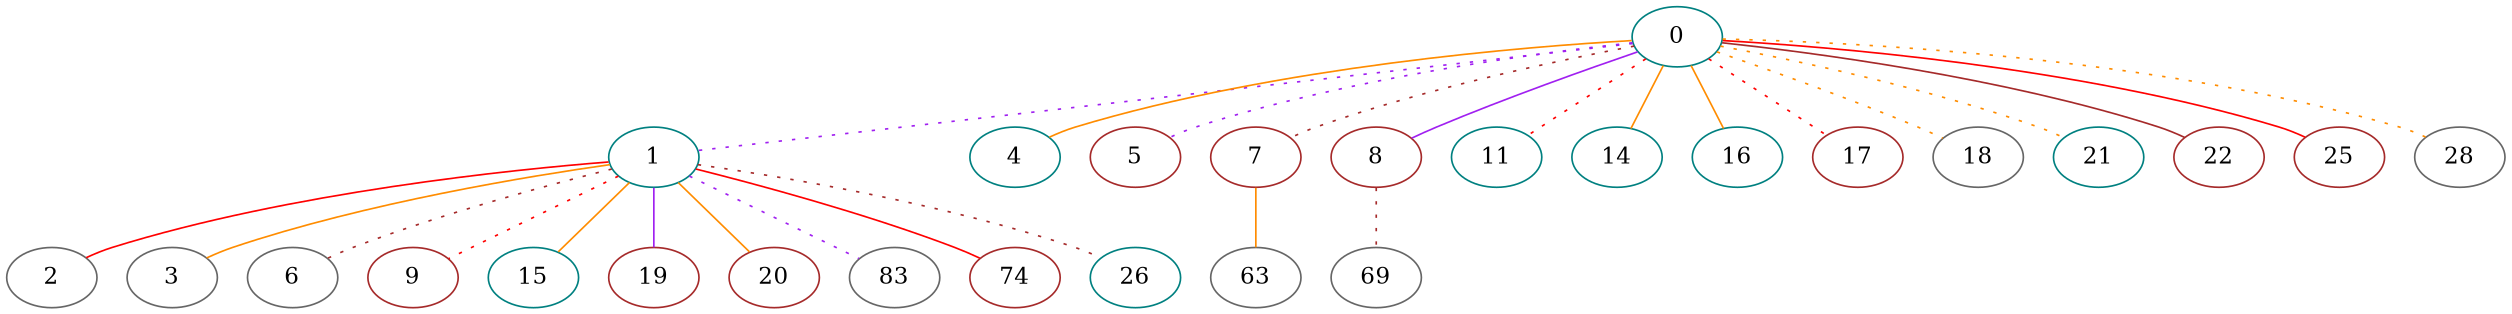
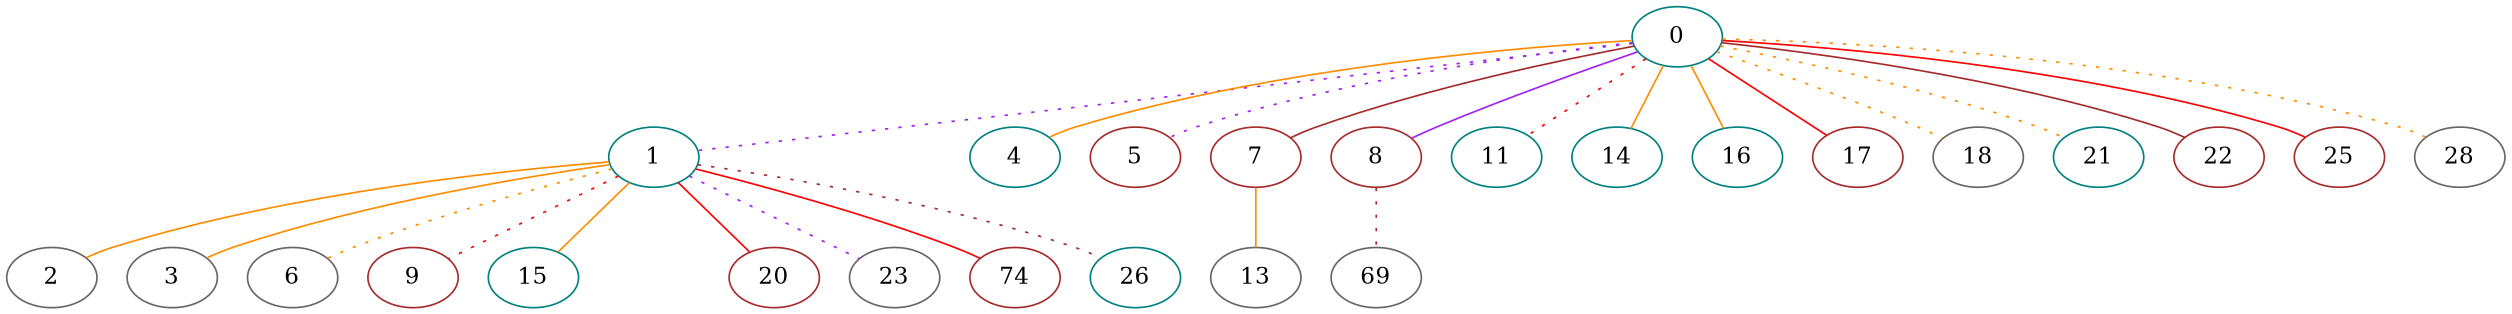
edge "0" -- "7": style dotted -> solid
edge "0" -- "17": style dotted -> solid
edge "1" -- "2": color red -> darkorange
edge "1" -- "6": color brown -> darkorange
edge "1" -- "20": color darkorange -> red
node "19": removed
node "83": label "83" -> "23"
node "63": label "63" -> "13"
